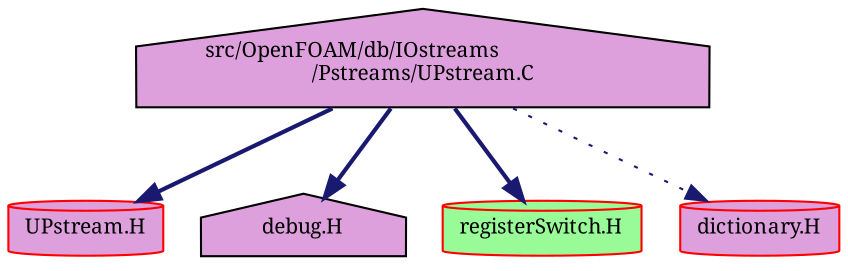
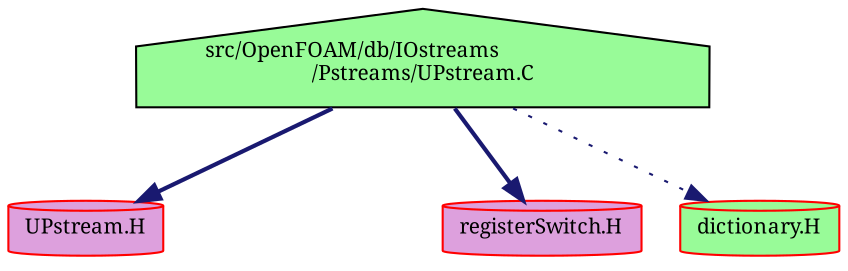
node "src/OpenFOAM/db/IOstreams /Pstreams/UPstream.C": fillcolor plum -> palegreen
node "debug.H": removed
node "registerSwitch.H": fillcolor palegreen -> plum
node "dictionary.H": fillcolor plum -> palegreen
